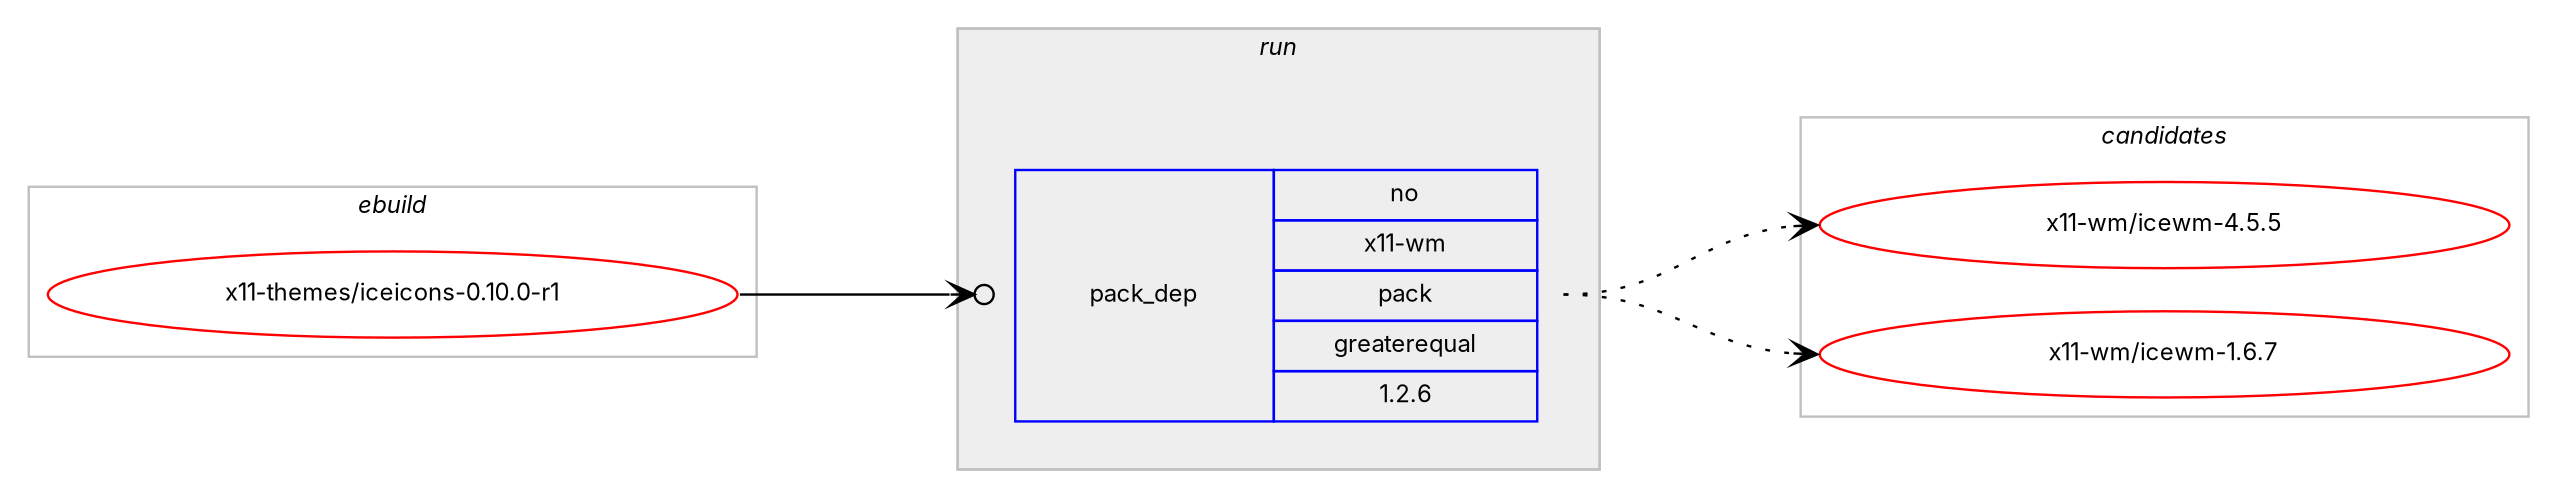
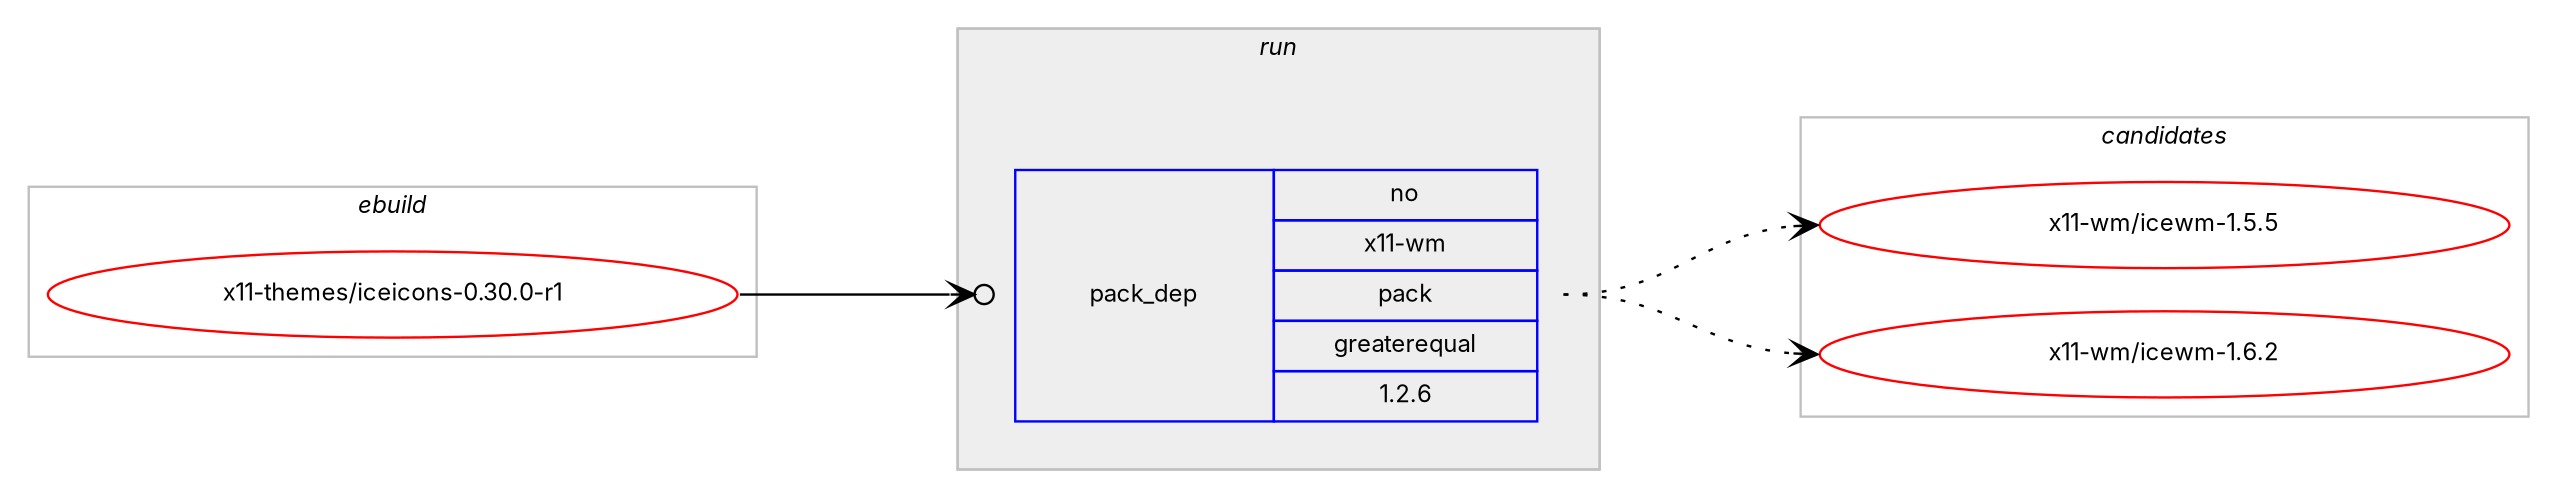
node "x11-wm/icewm-4.5.5": label "x11-wm/icewm-4.5.5" -> "x11-wm/icewm-1.5.5"
node "x11-themes/iceicons-0.10.0-r1": label "x11-themes/iceicons-0.10.0-r1" -> "x11-themes/iceicons-0.30.0-r1"
node "x11-wm/icewm-1.6.7": label "x11-wm/icewm-1.6.7" -> "x11-wm/icewm-1.6.2"
